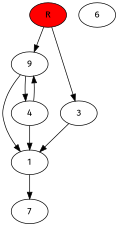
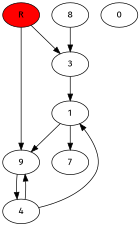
node "8": added
node "6": label "6" -> "0"
edge "9" -> "1": reversed
